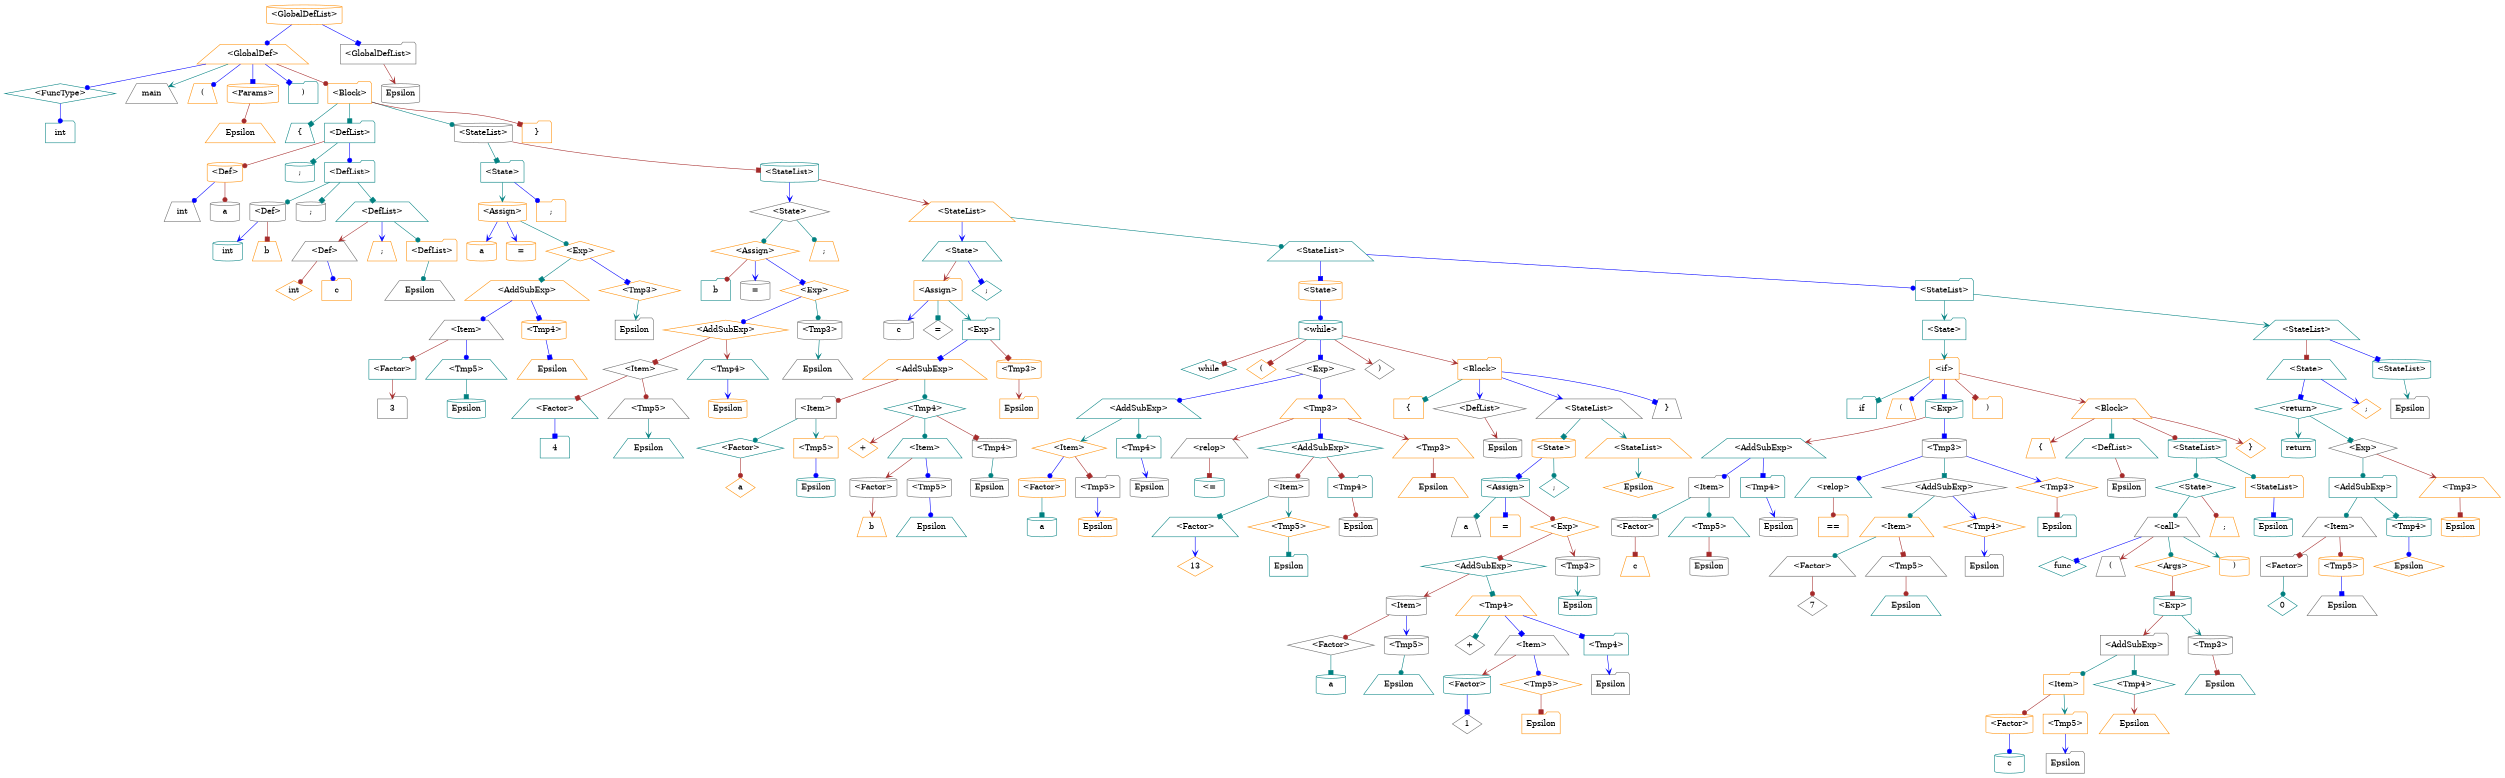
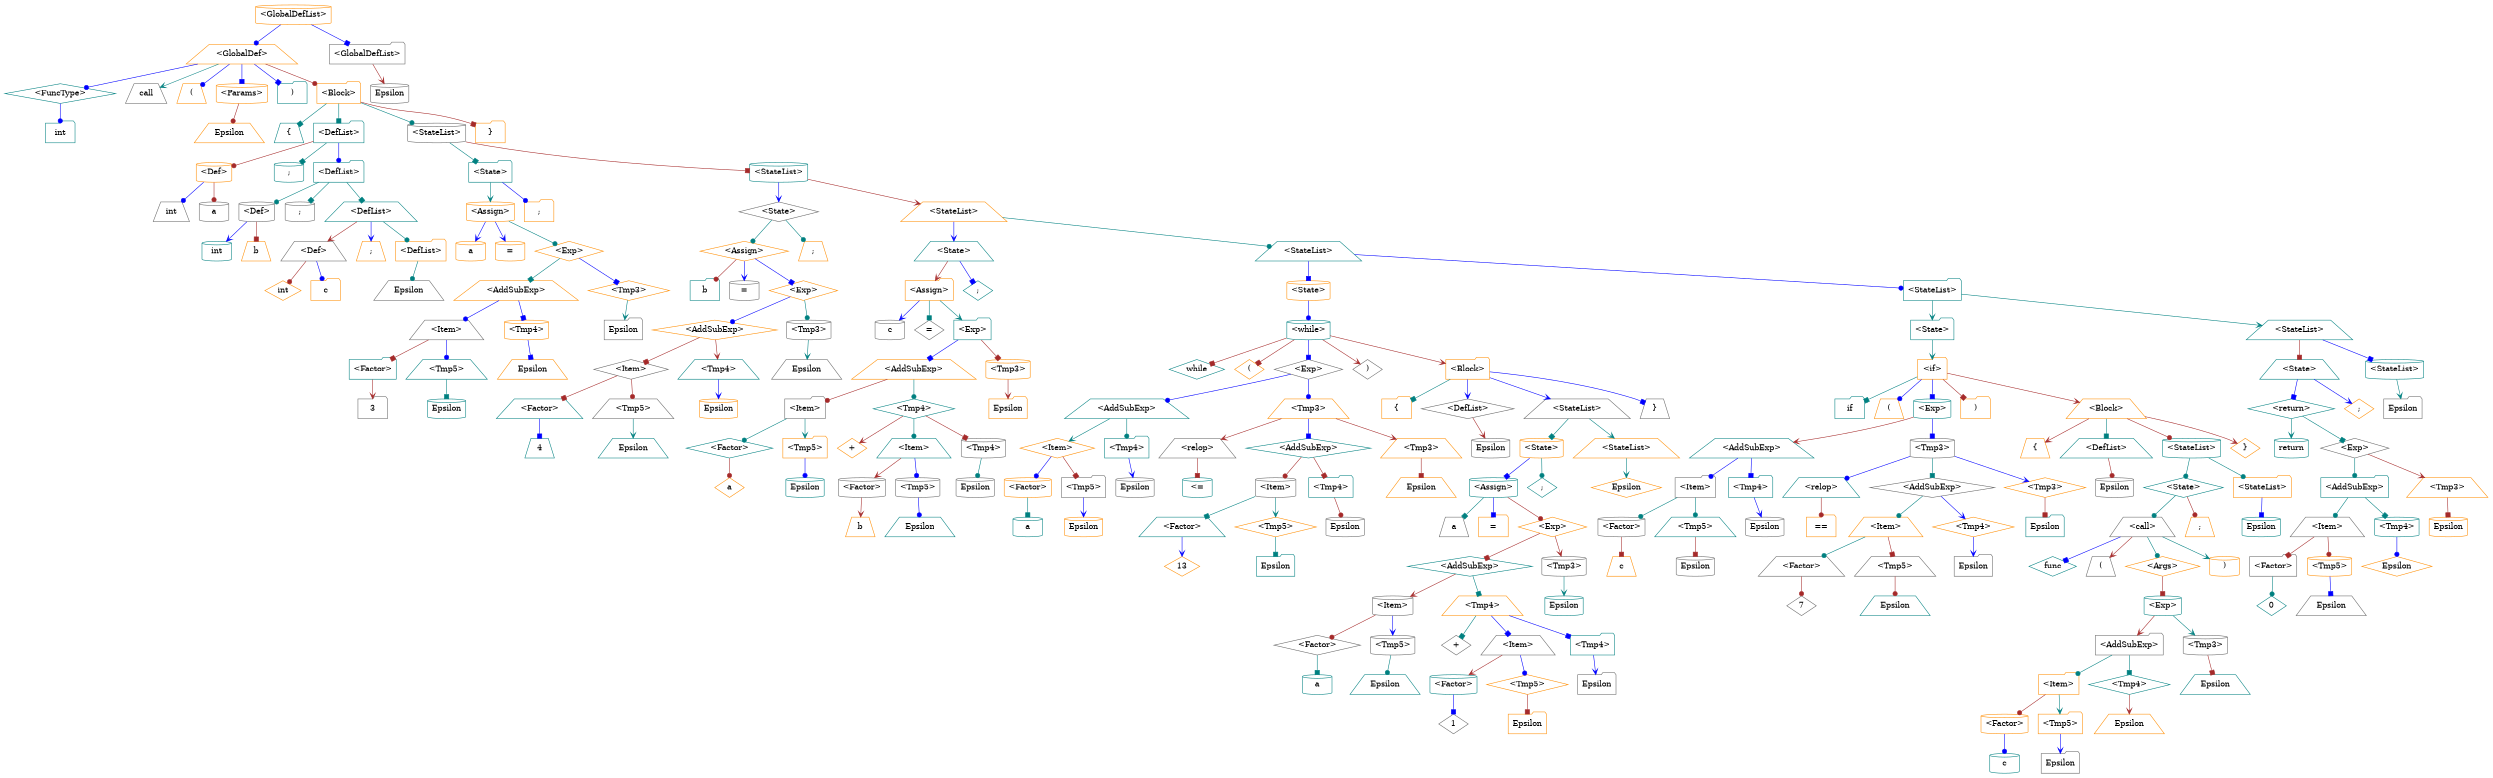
node "main": label "main" -> "call"
node "4": shape folder -> trapezium
